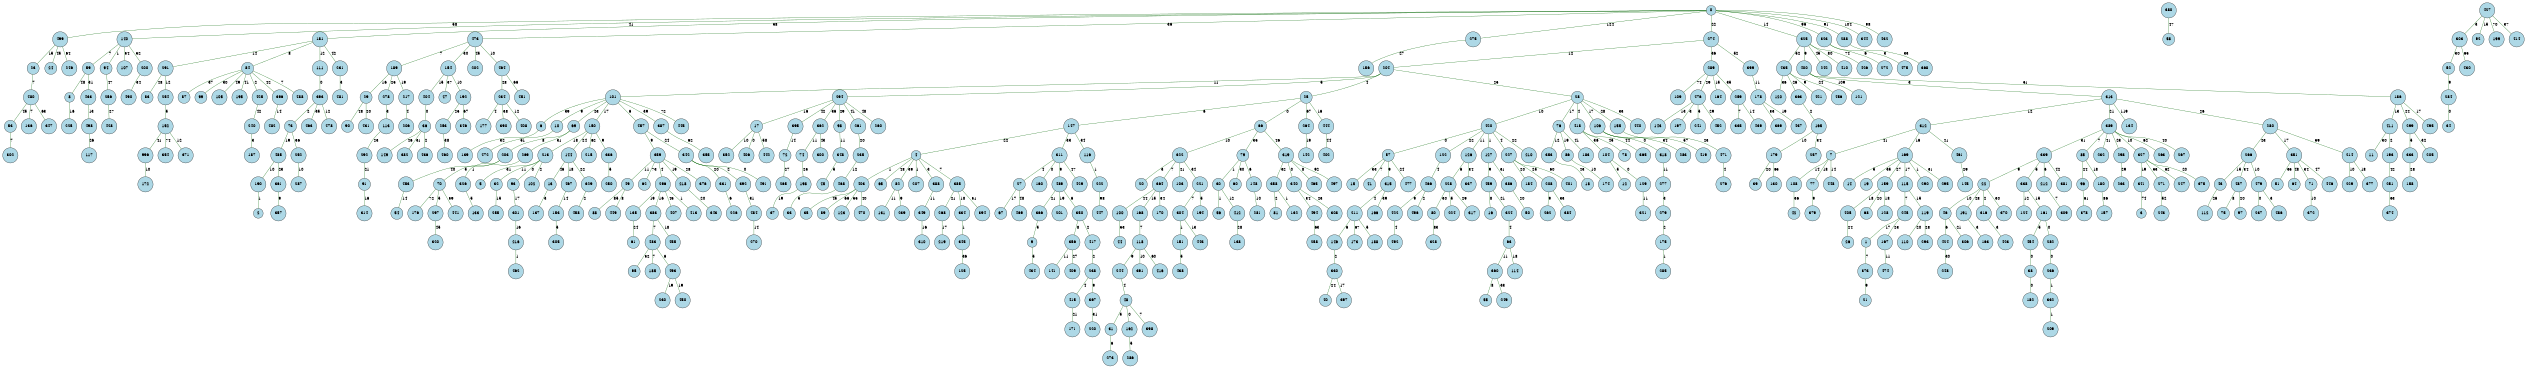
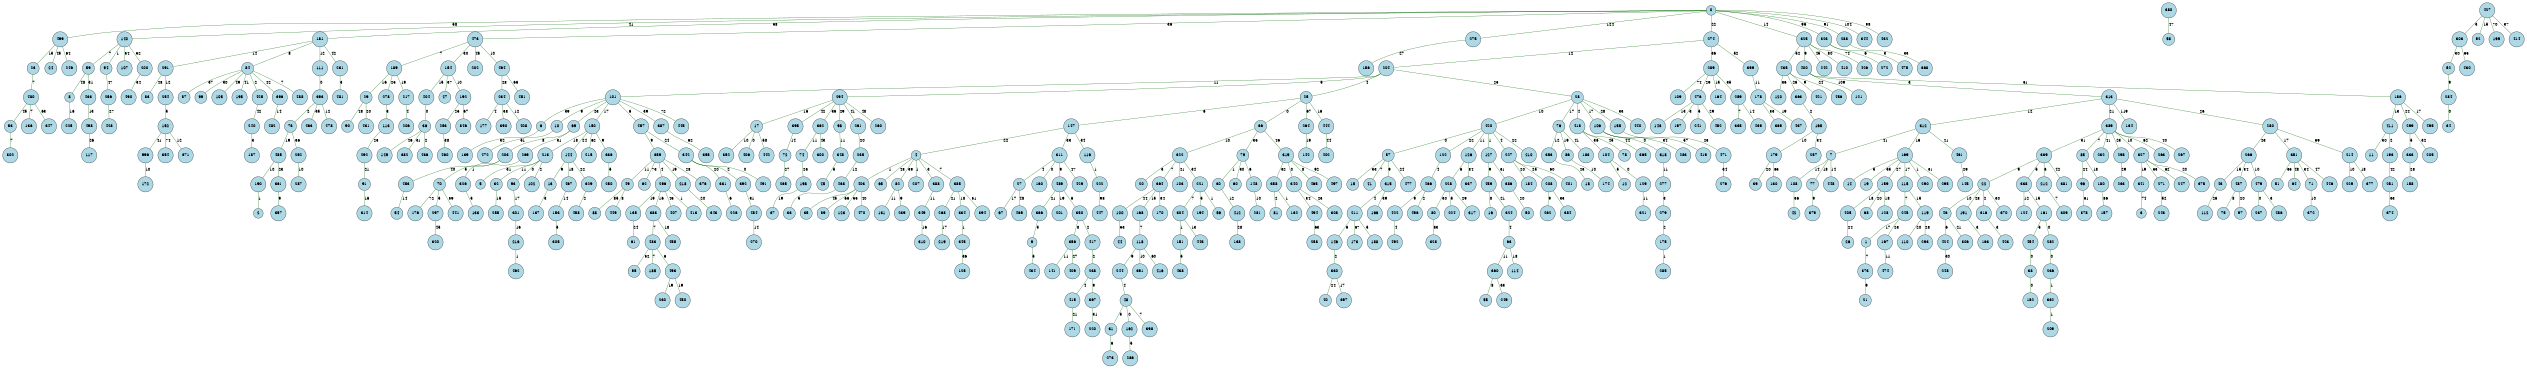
edge "144" -- "13": label "46" -> "9"
edge "471" -- "276": label "4" -> "34"
edge "30" -- "56": now "221" -- "56"
